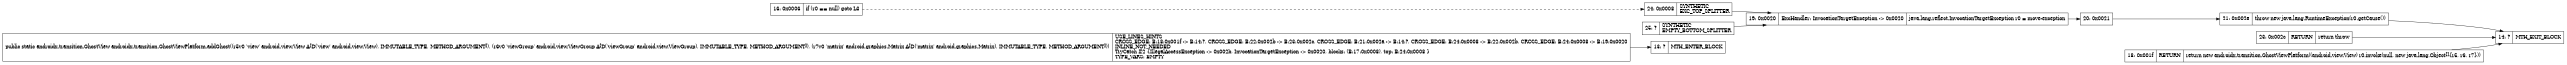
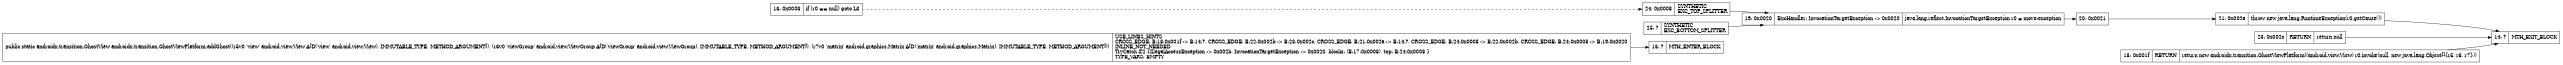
node "25: ?": text "EMPTY_BOTTOM_SPLITTER" -> "EXC_BOTTOM_SPLITTER"
node "23: 0x002c": text "return throw" -> "return null"
